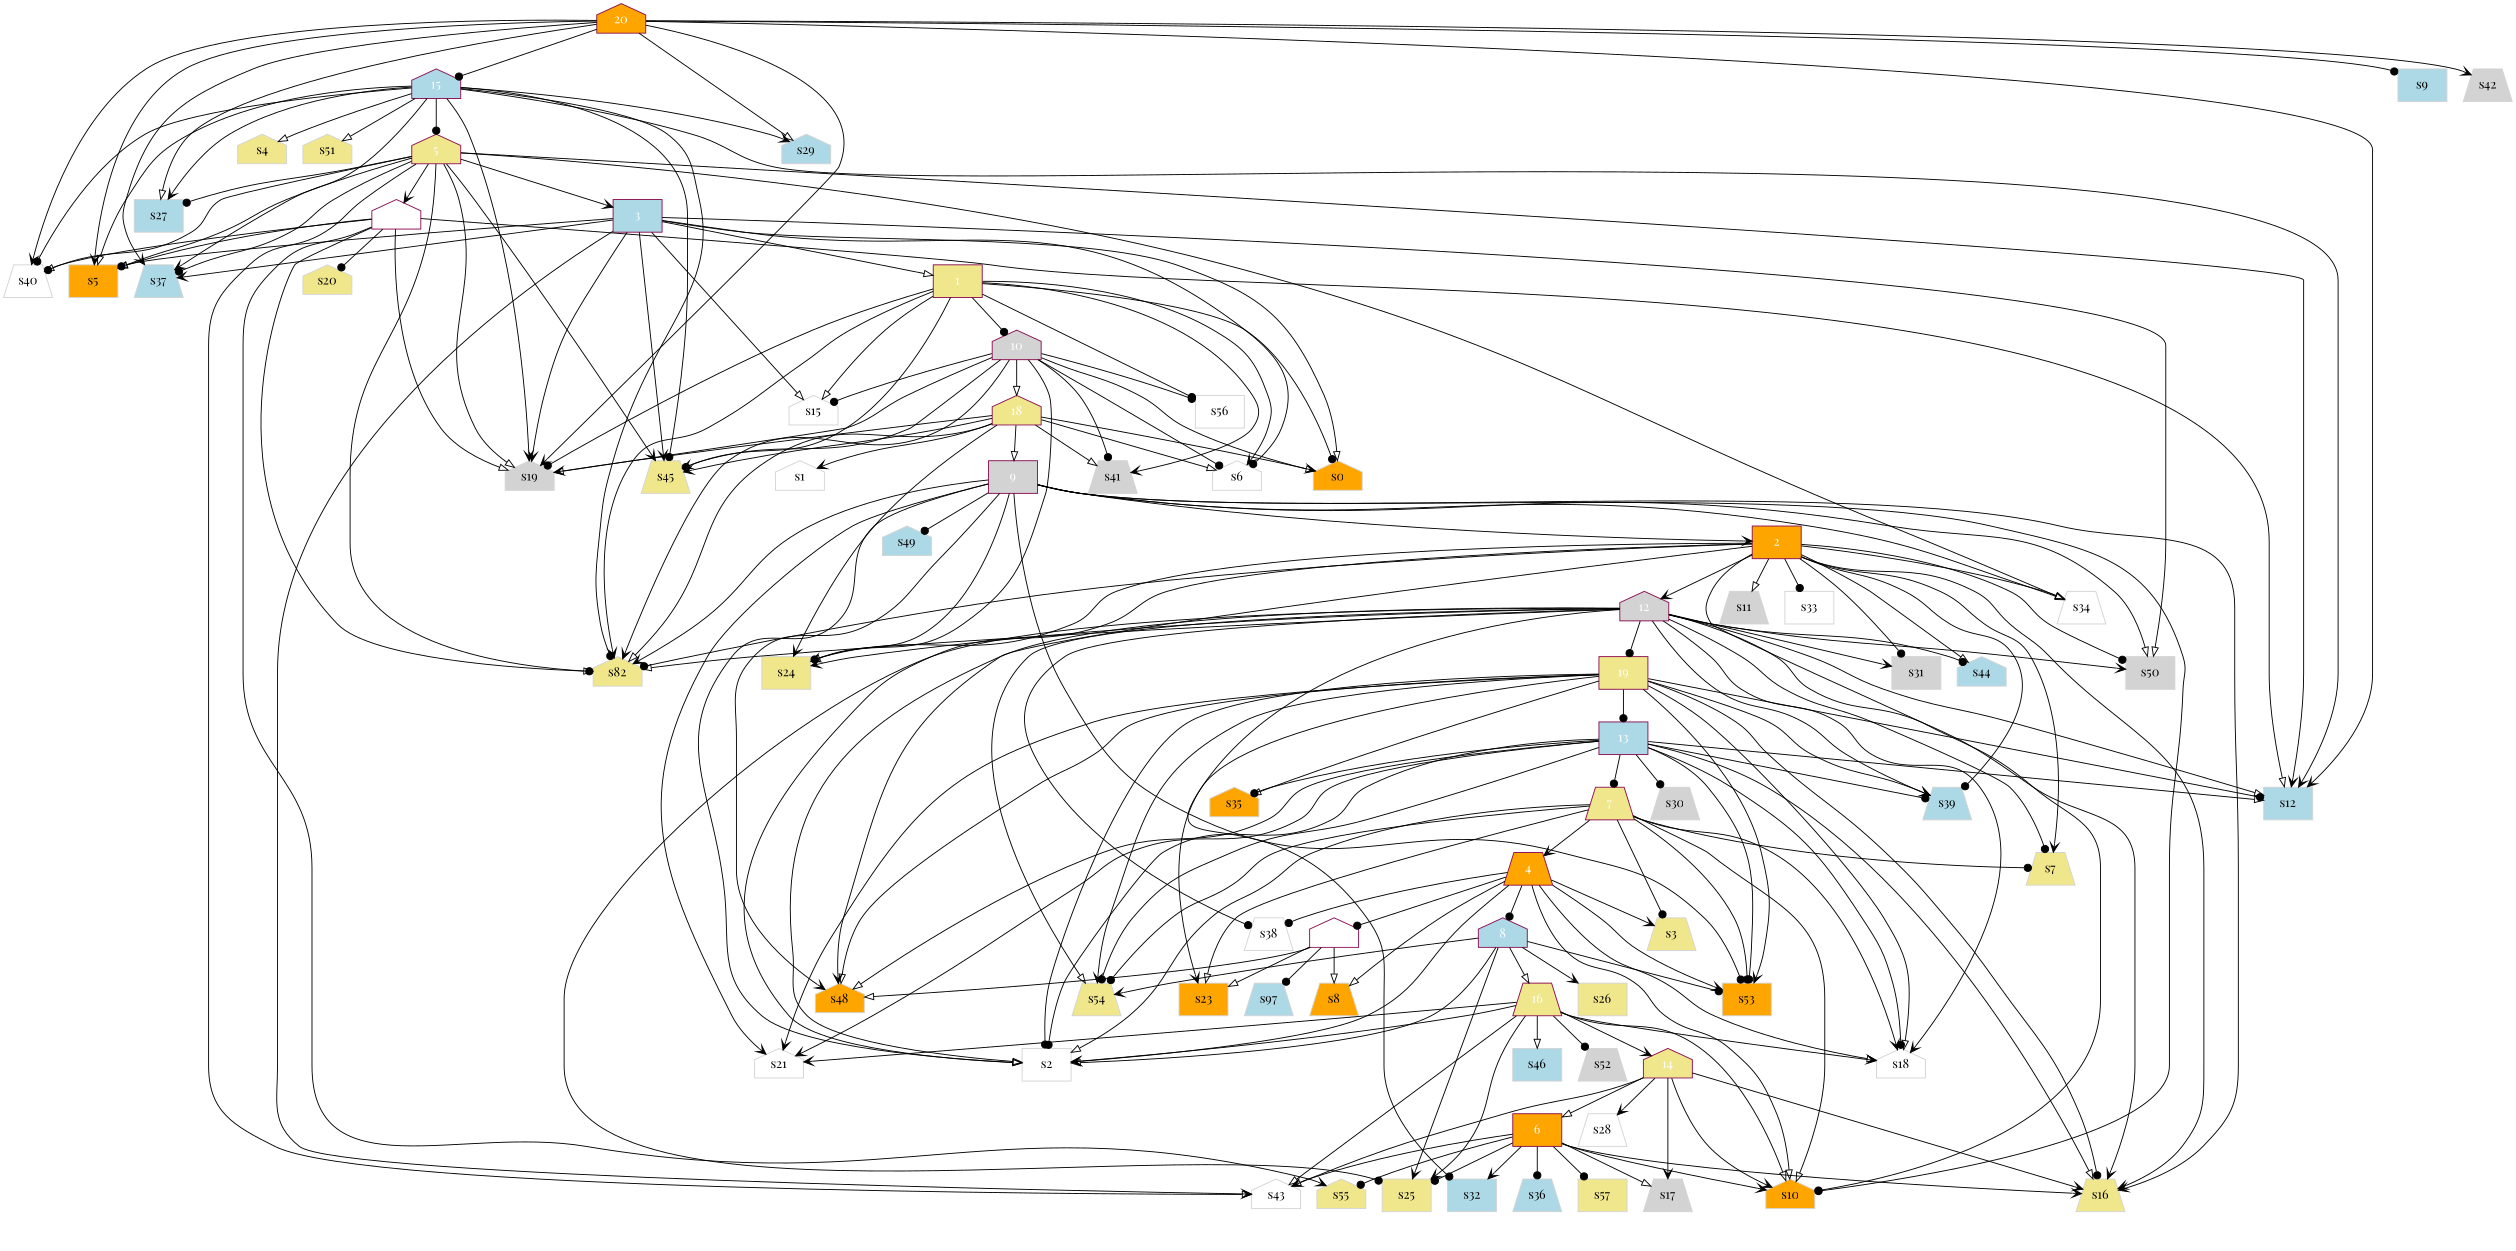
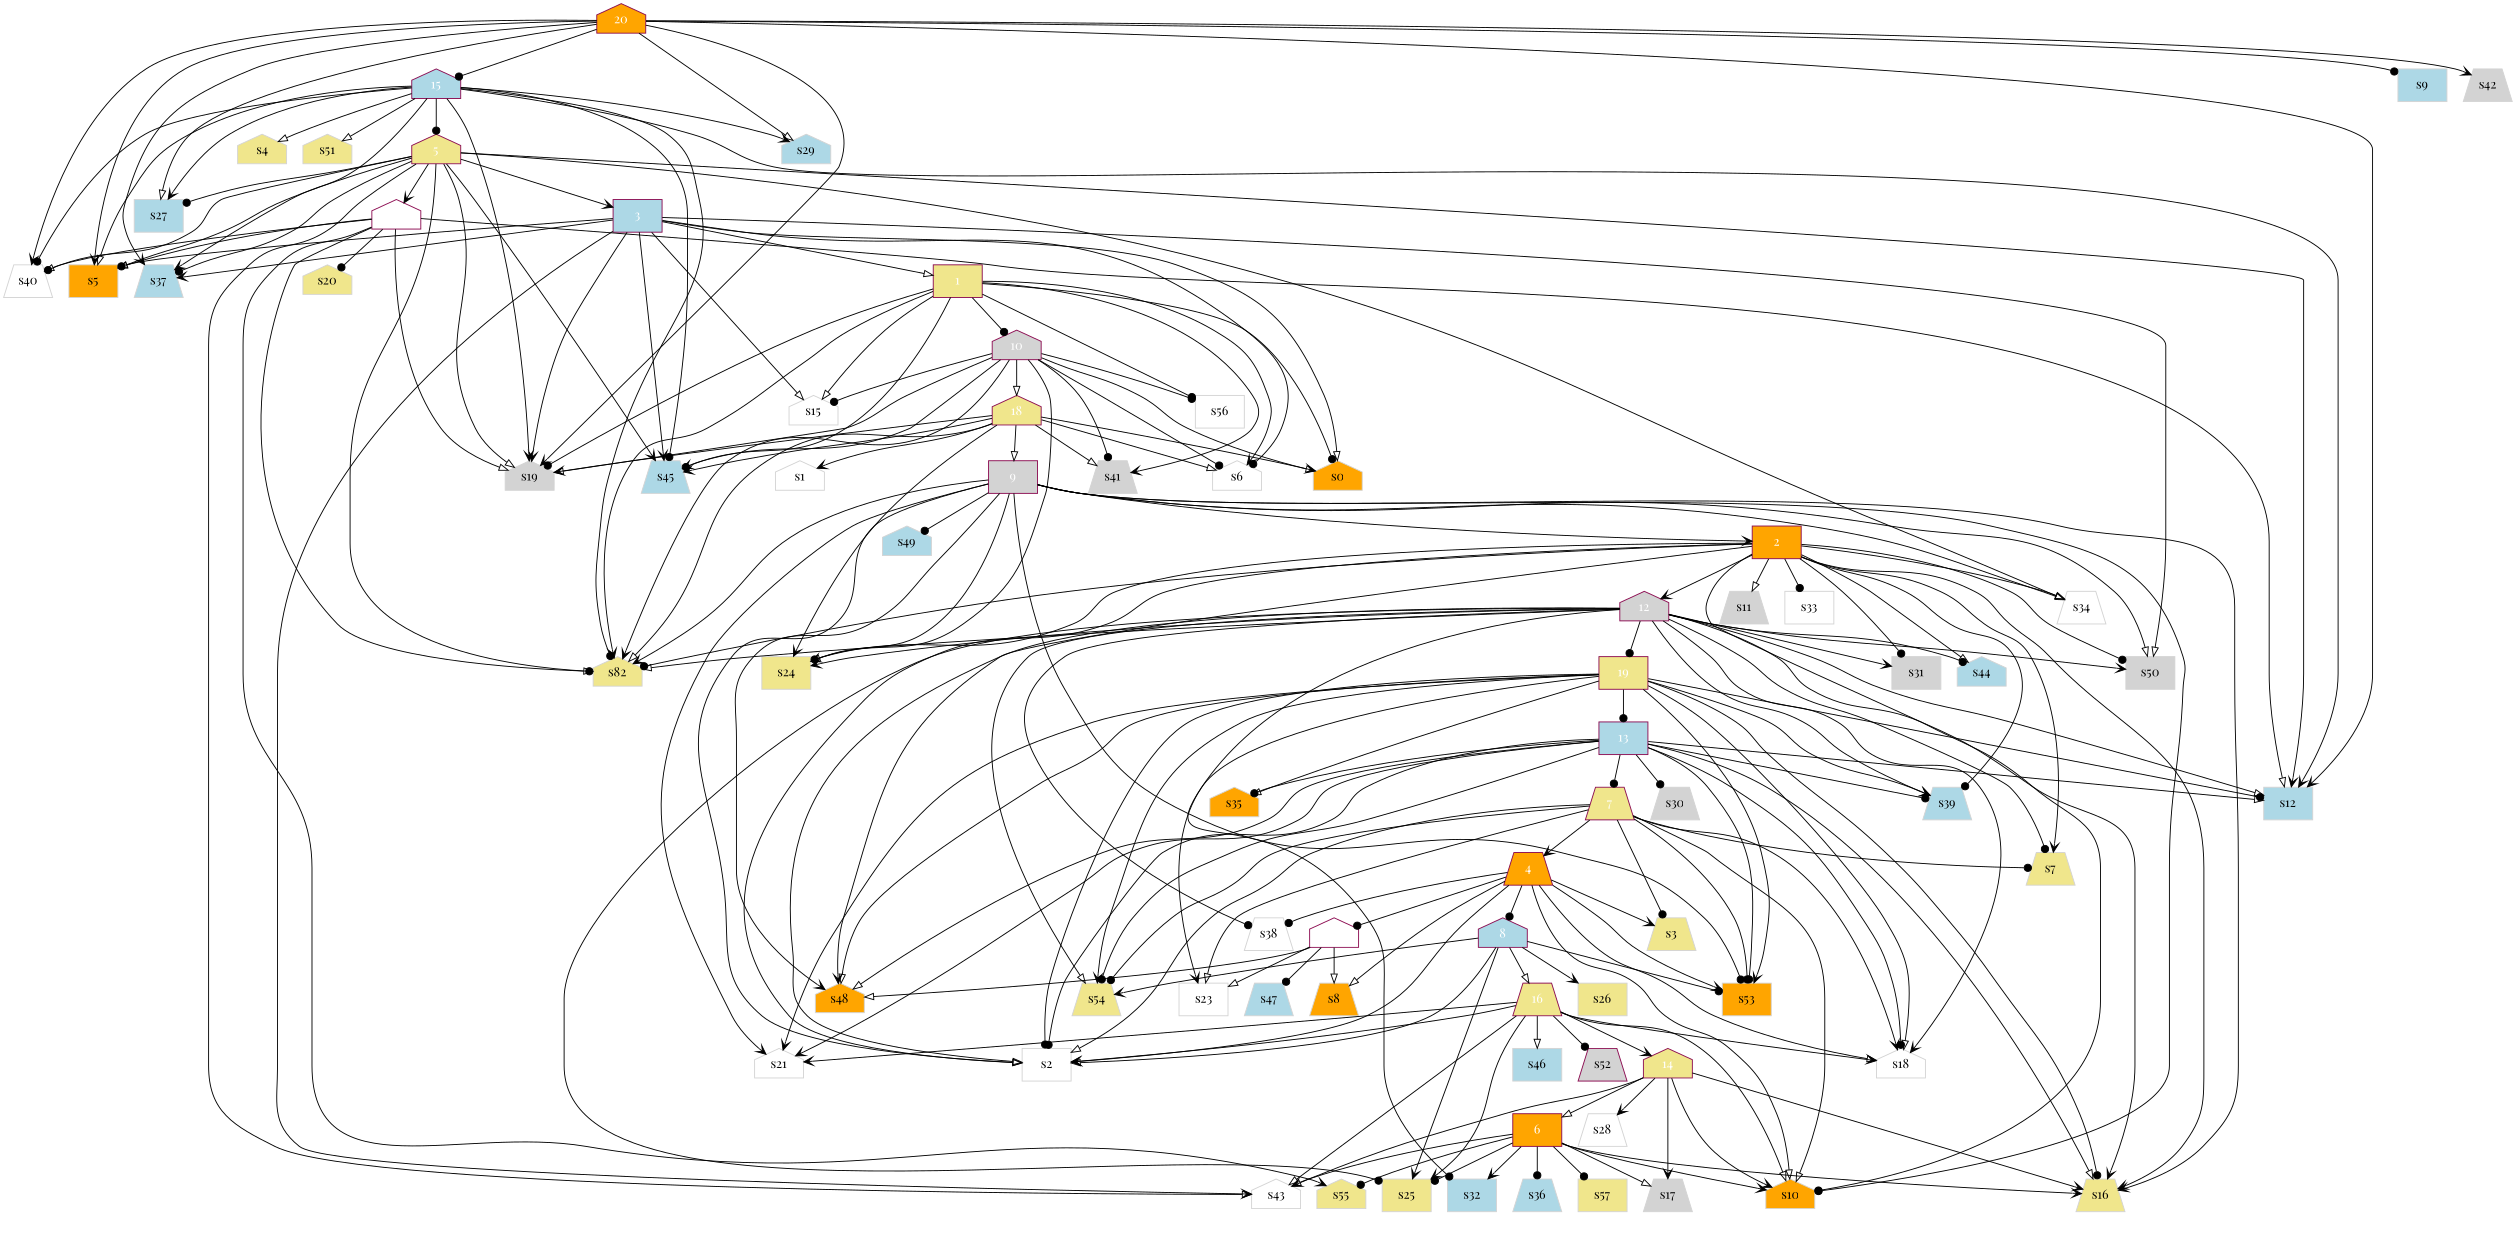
node "s45": fillcolor khaki -> lightblue
node "s23": fillcolor orange -> white
node "s97": label "s97" -> "s47"
node "s52": color lightgrey -> deeppink4
